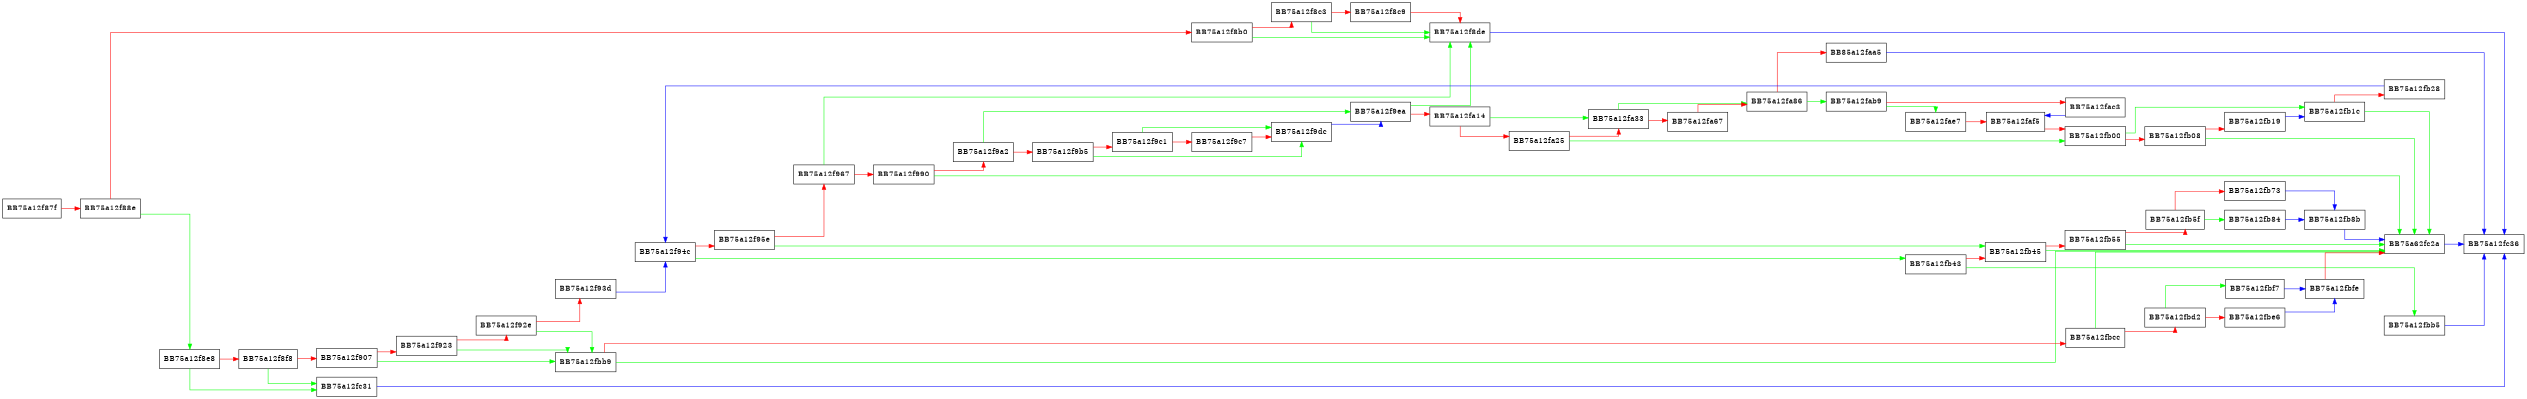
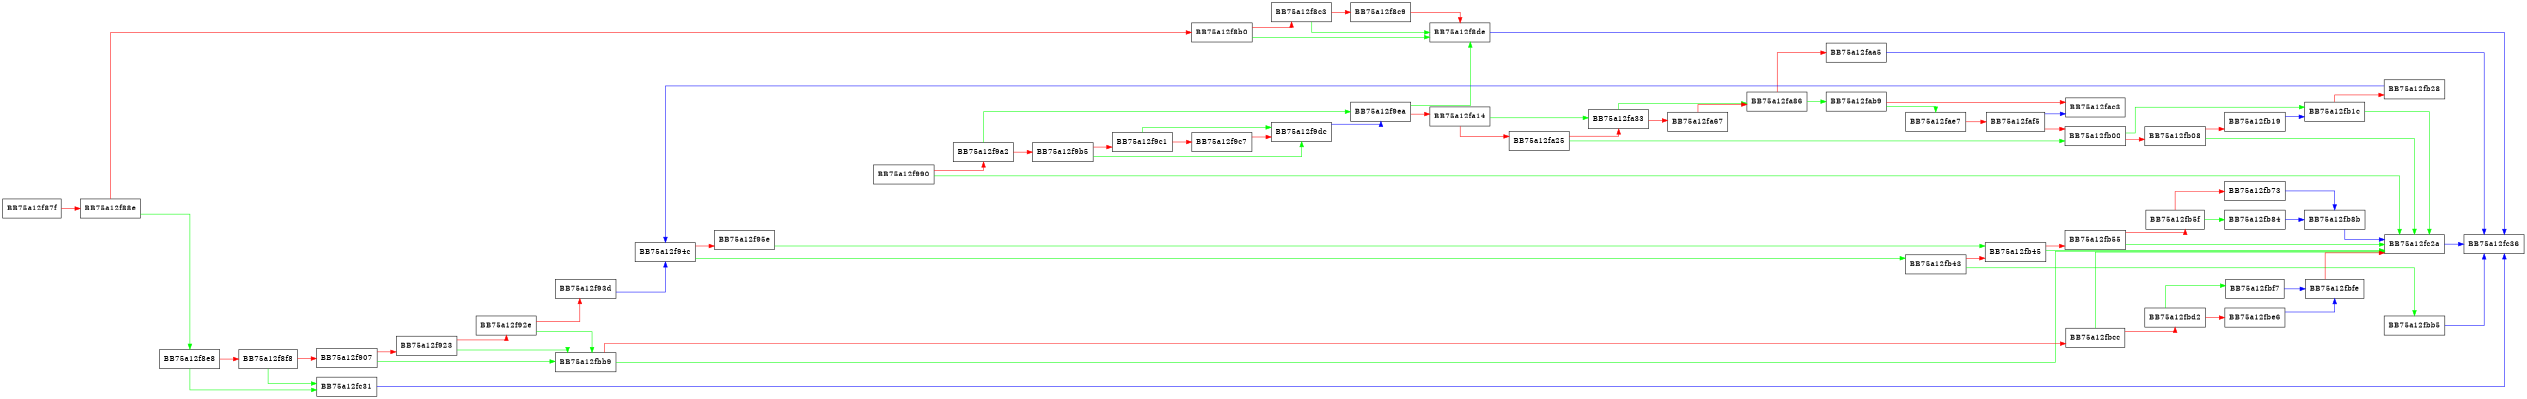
node "BB85a12faa5": label "BB85a12faa5" -> "BB75a12faa5"
edge "BB75a12fac3" -> "BB75a12faf5": reversed
node "BB75a12f967": removed
node "BB75a62fc2a": label "BB75a62fc2a" -> "BB75a12fc2a"
